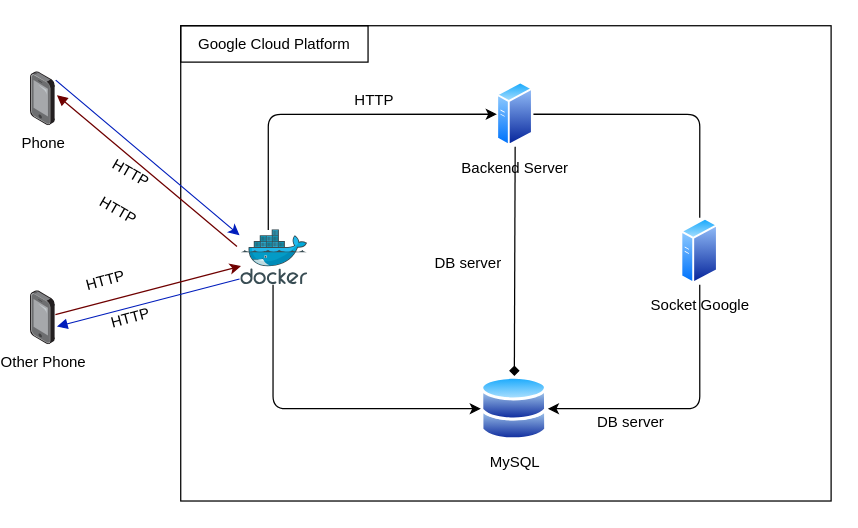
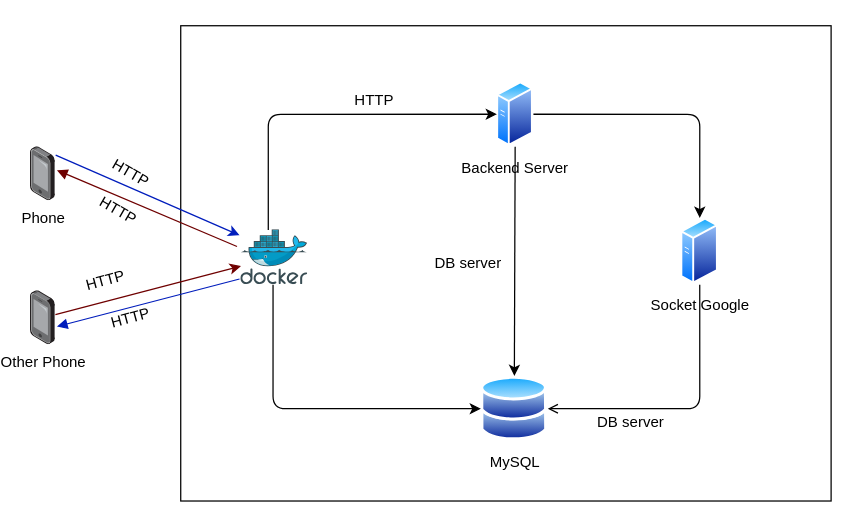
node "Google Cloud Platform": removed
node "Phone": moved (43, 99) -> (43, 174)
edge "Backend Server" -- "Socket Google": arrowhead none -> classic
edge "Backend Server" -> "MySQL": arrowhead diamond -> classic
edge "Socket Google" -> "MySQL": arrowhead classic -> open
